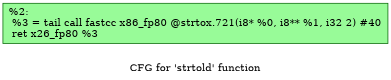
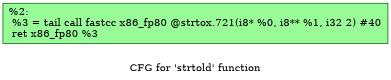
node "%2:": text "ret x26_fp80 %3" -> "ret x86_fp80 %3"
